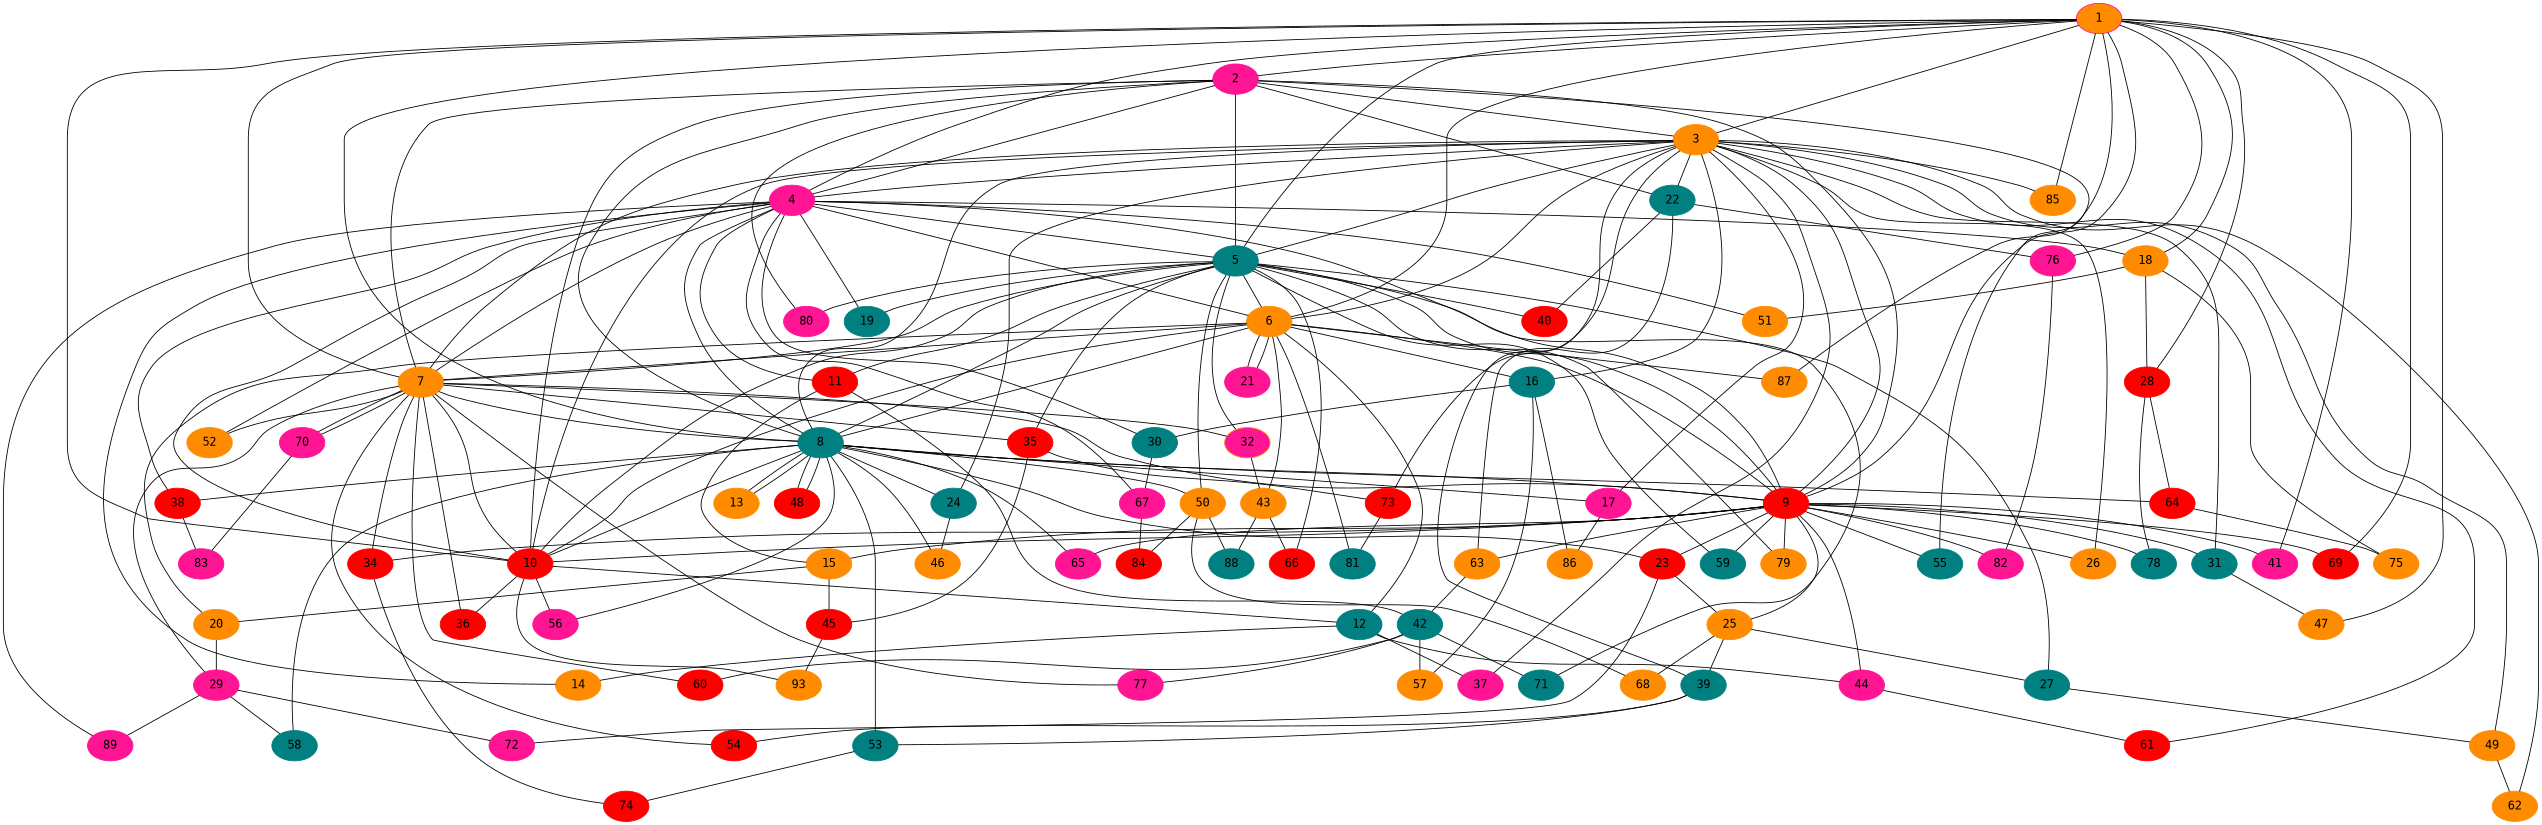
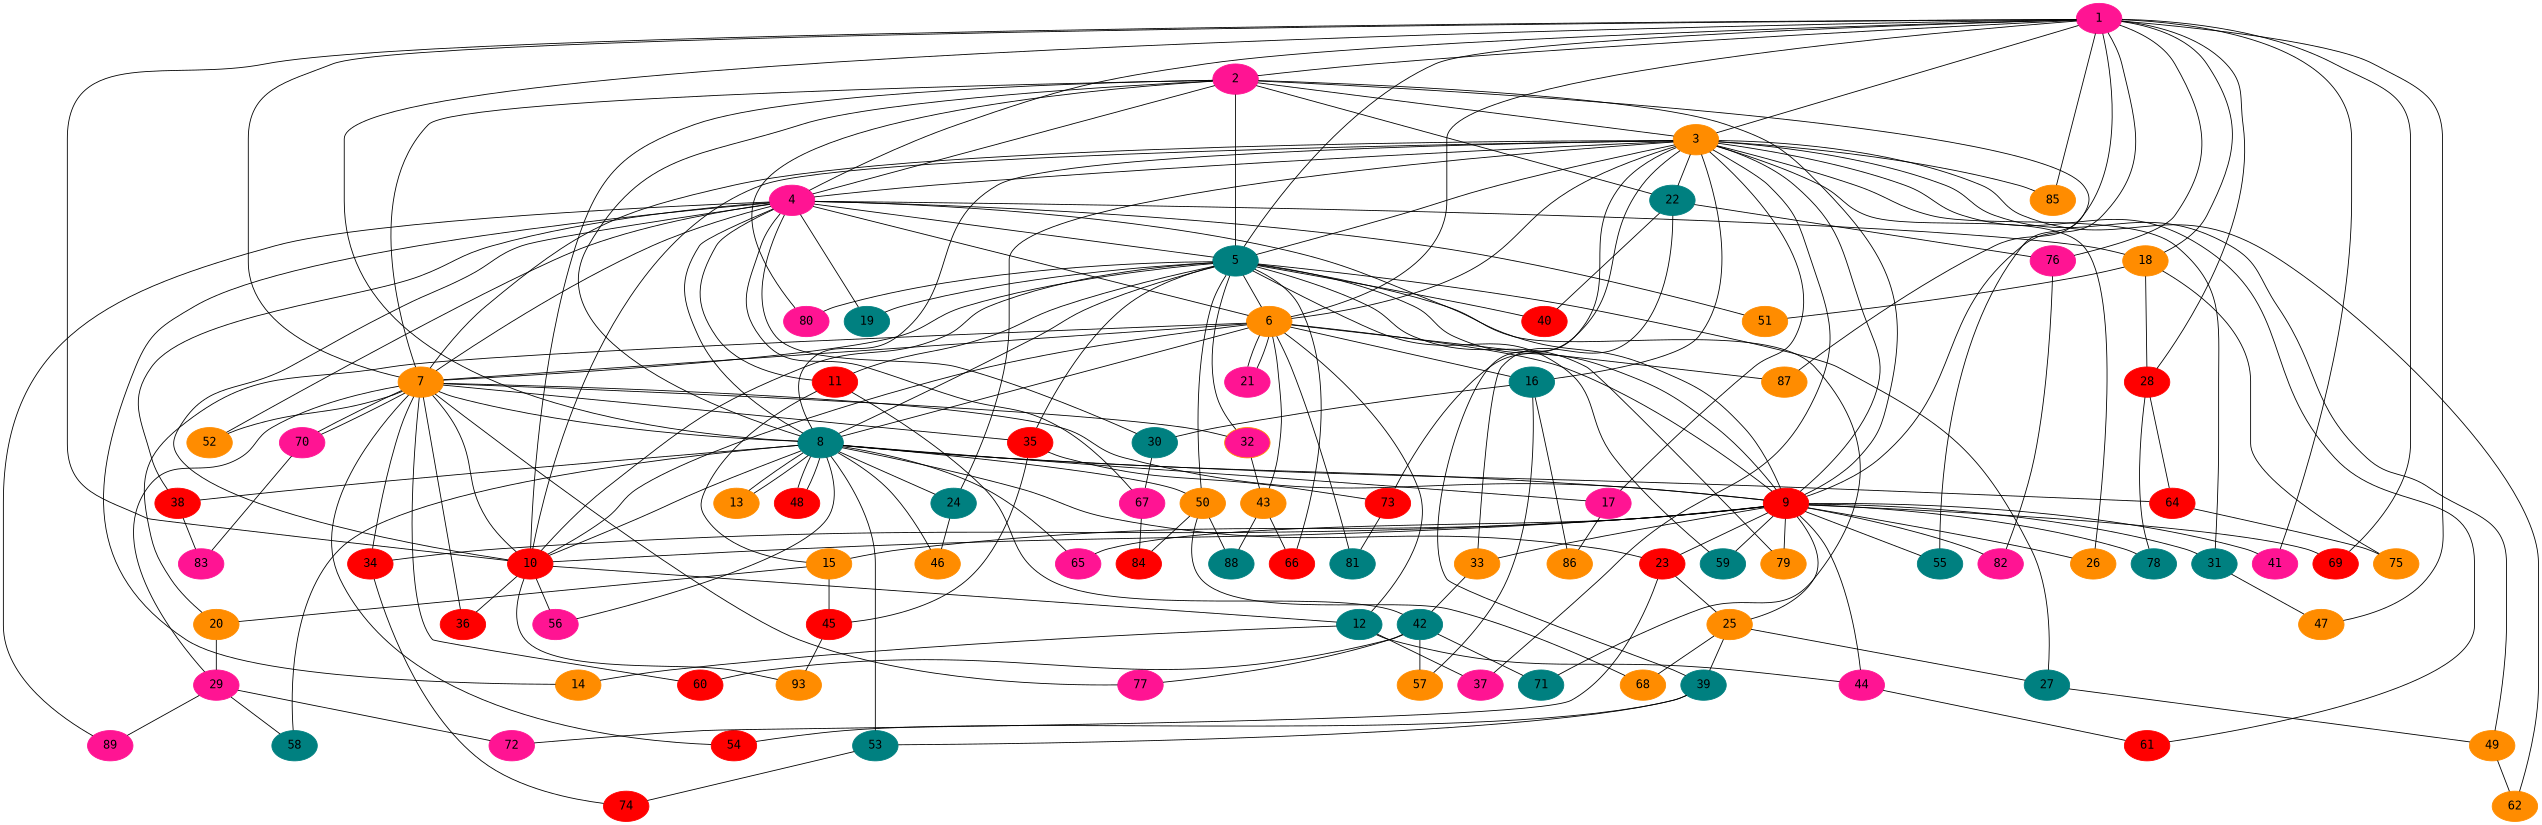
node "1": fillcolor darkorange -> deeppink
node "63": label "63" -> "33"
